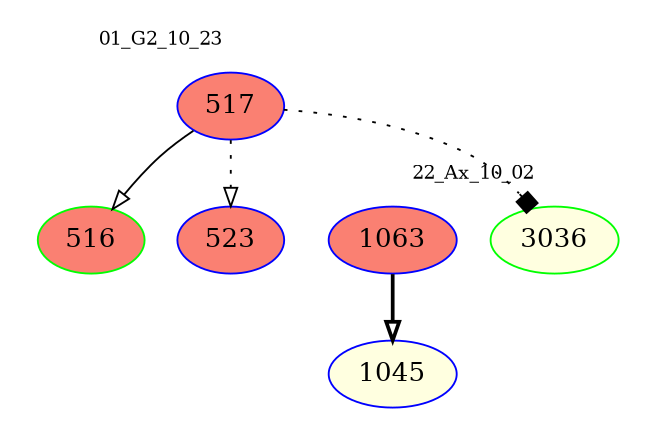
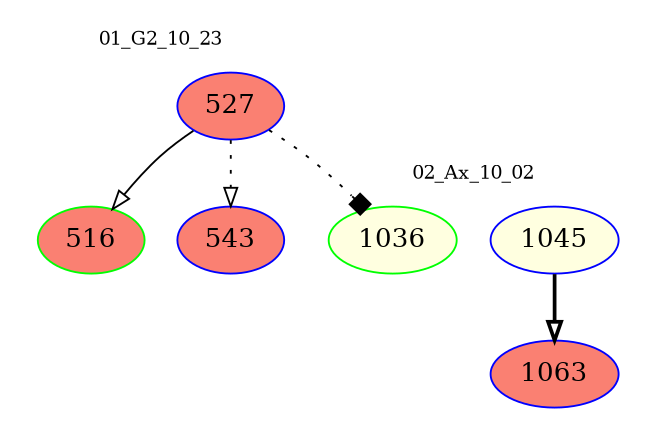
node "517": label "517" -> "527"
cluster "22_Ax_10_02": label "22_Ax_10_02" -> "02_Ax_10_02"
node "523": label "523" -> "543"
node "3036": label "3036" -> "1036"
edge "1063" -> "1045": reversed
